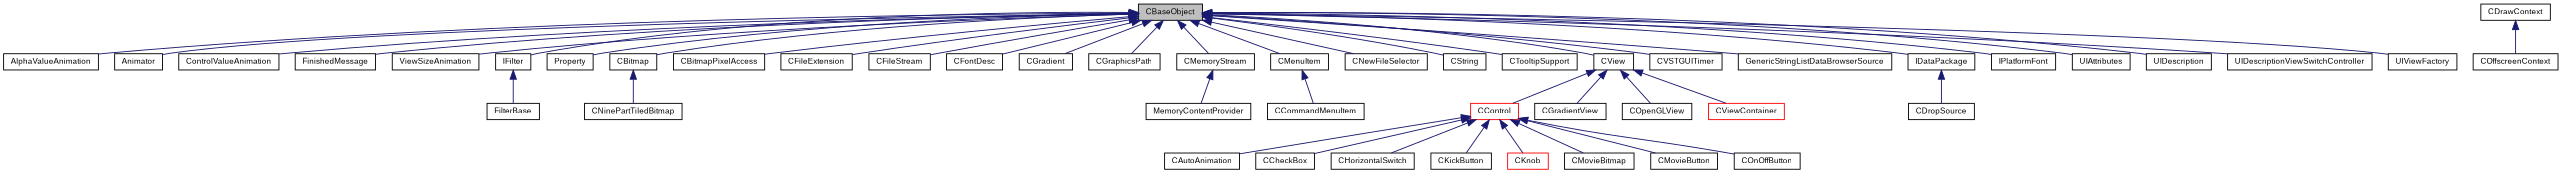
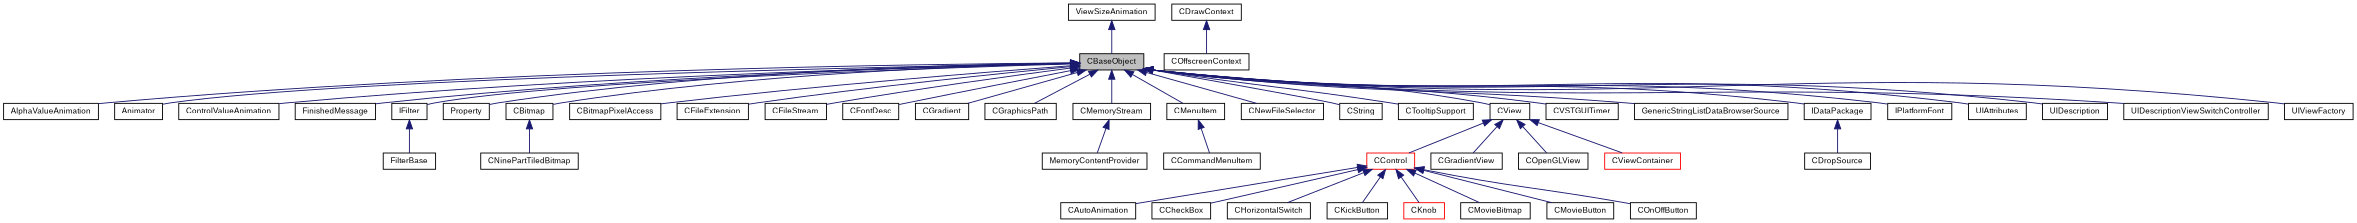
edge "ViewSizeAnimation" -> "CBaseObject": reversed
